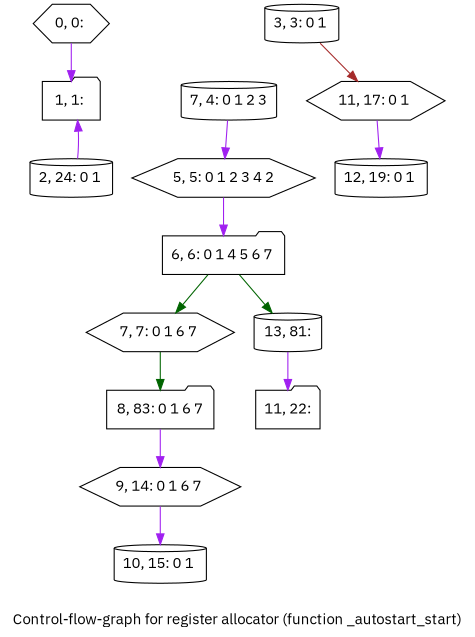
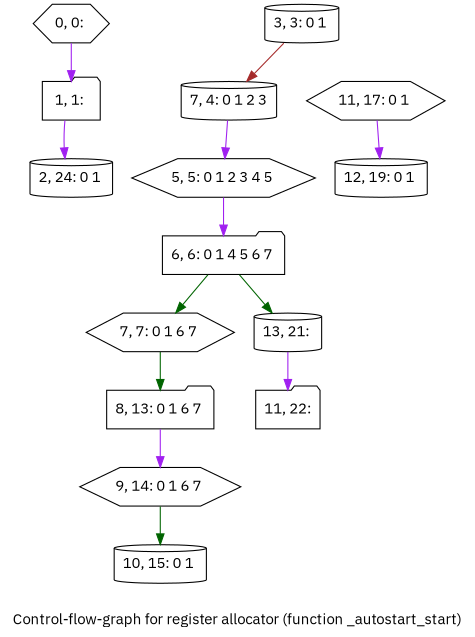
edge "3, 3: 0 1" -> "11, 17: 0 1": now "3, 3: 0 1" -> "7, 4: 0 1 2 3"
edge "2, 24: 0 1" -> "1, 1:": reversed
node "5, 5: 0 1 2 3 4 2": label "5, 5: 0 1 2 3 4 2" -> "5, 5: 0 1 2 3 4 5"
node "13, 81:": label "13, 81:" -> "13, 21:"
node "8, 83: 0 1 6 7": label "8, 83: 0 1 6 7" -> "8, 13: 0 1 6 7"
edge "9, 14: 0 1 6 7" -> "10, 15: 0 1": color purple -> darkgreen
